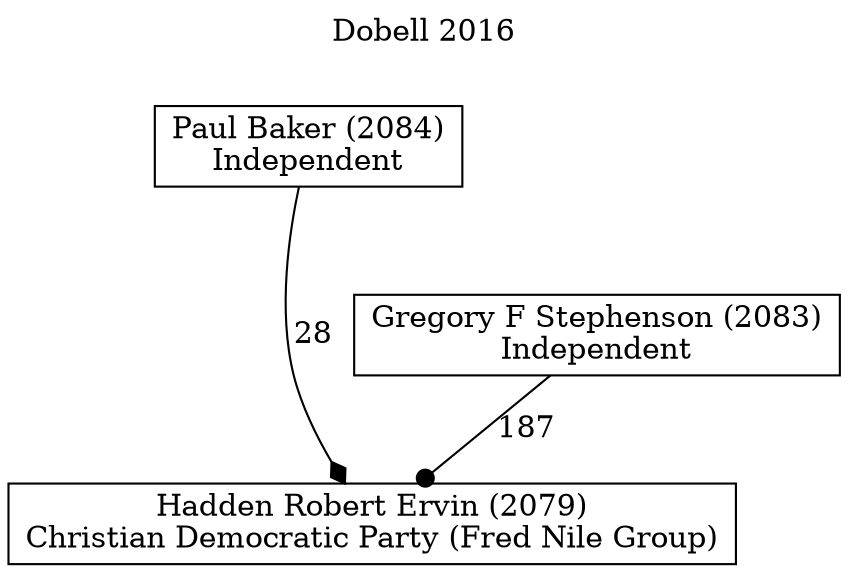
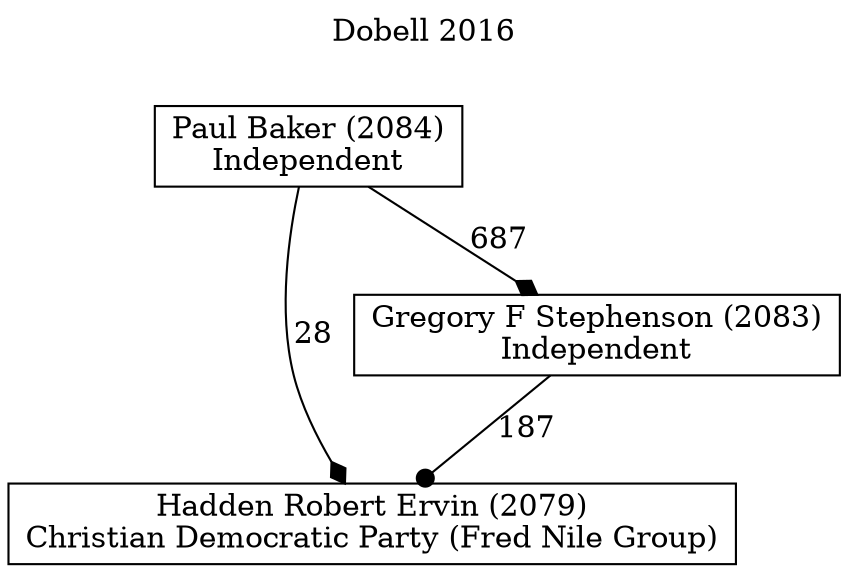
edge "Paul Baker (2084) Independent" -> "Gregory F Stephenson (2083) Independent": added, label "687"
